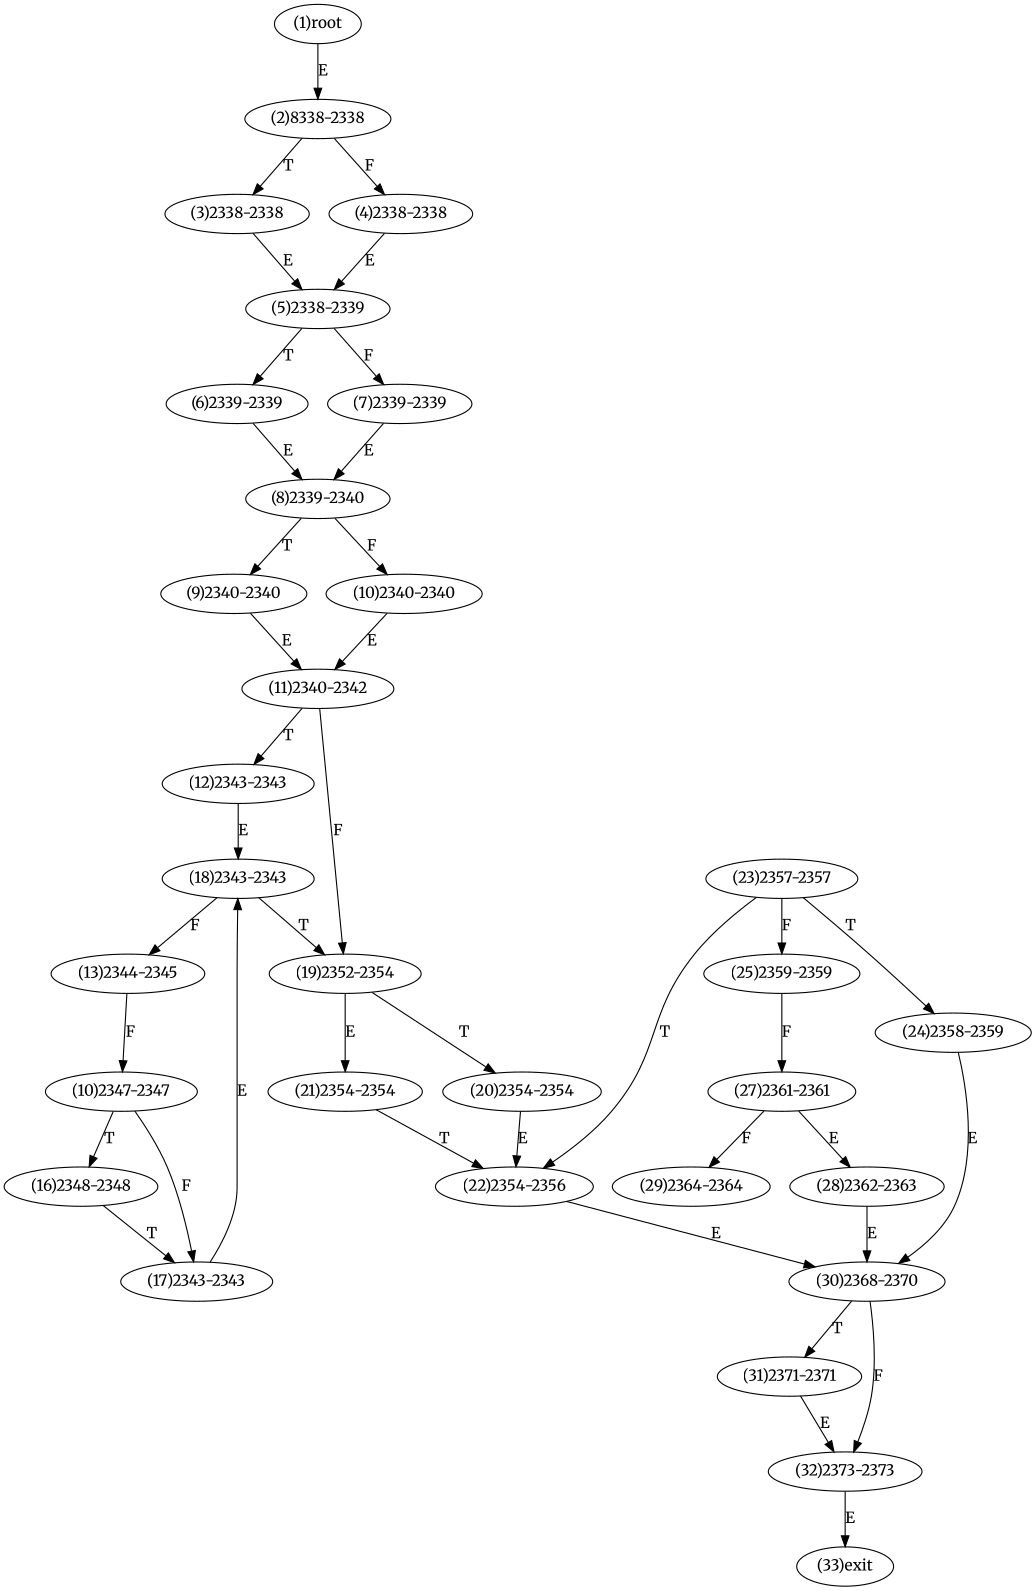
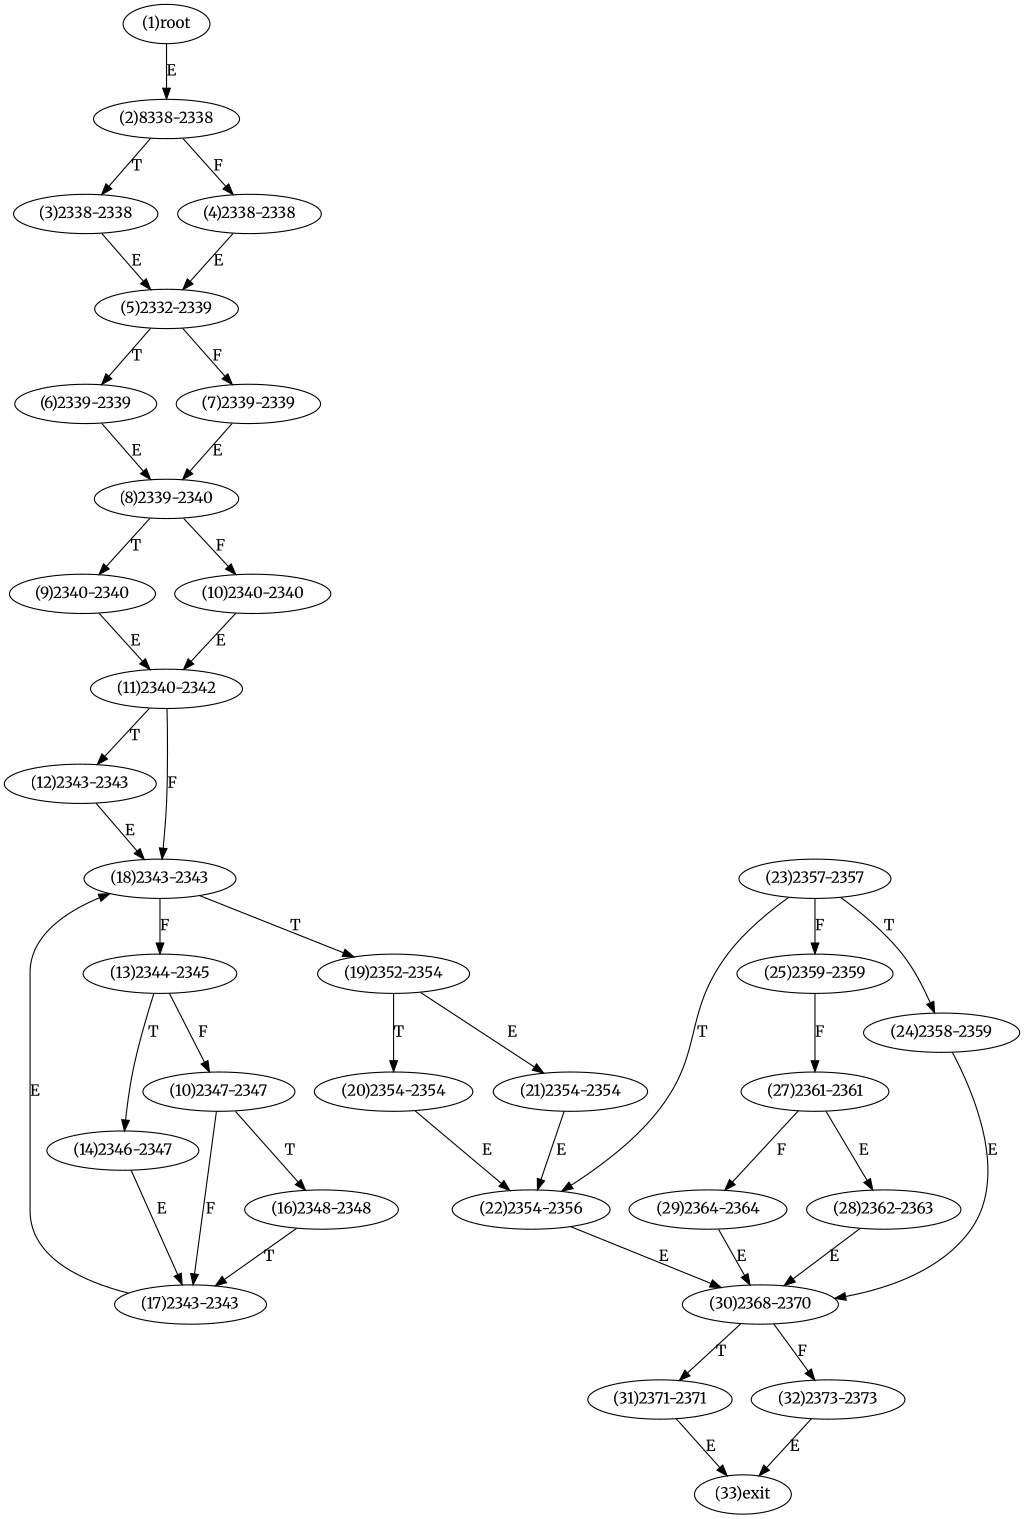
node "(5)2338-2339": label "(5)2338-2339" -> "(5)2332-2339"
edge "(11)2340-2342" -> "(19)2352-2354": now "(11)2340-2342" -> "(18)2343-2343"
edge "(21)2354-2354" -> "(22)2354-2356": label "T" -> "E"
node "(14)2346-2347": added
edge "(29)2364-2364" -> "(30)2368-2370": added, label "E"
edge "(31)2371-2371" -> "(32)2373-2373": now "(31)2371-2371" -> "(33)exit"
